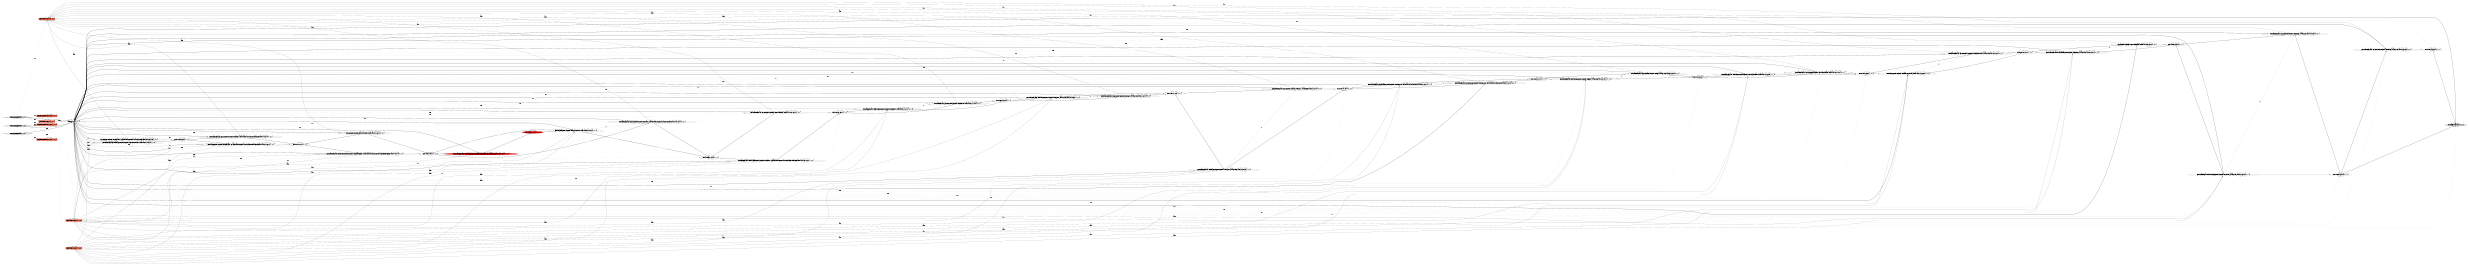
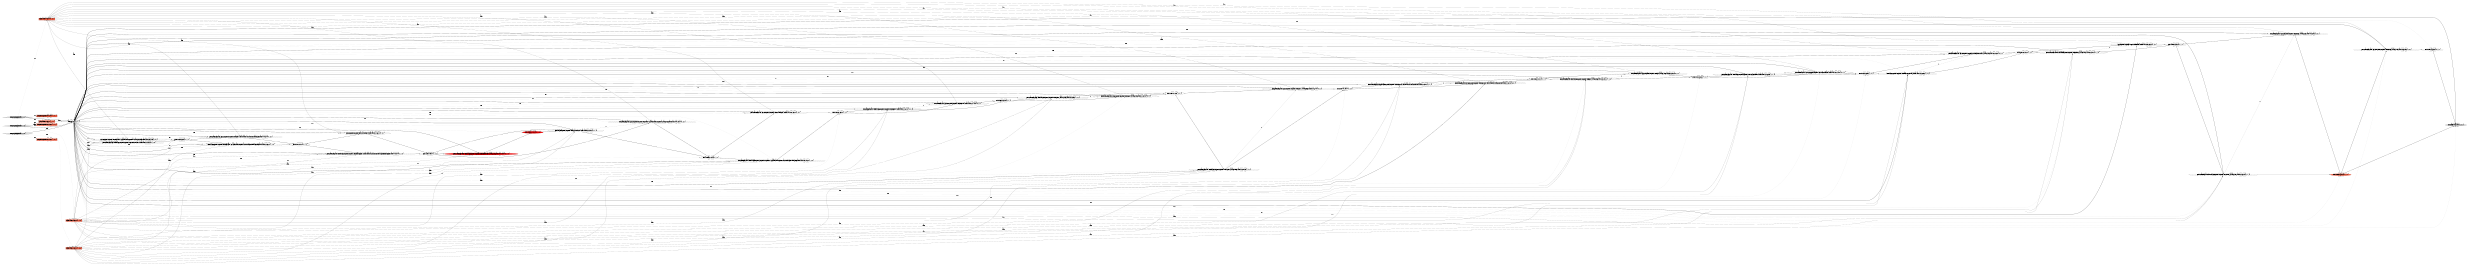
edge "setPropertyOnComponent['0', '1', '0']" -> "Component component@@@2@@@['0', '1', '0']": label "true" -> "name"
node "return true@@@31@@@['1', '1', '1']": fillcolor white -> tomato
